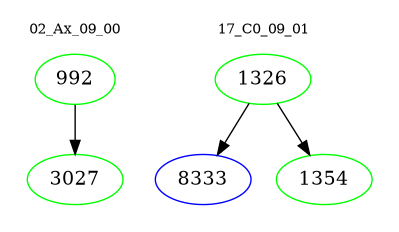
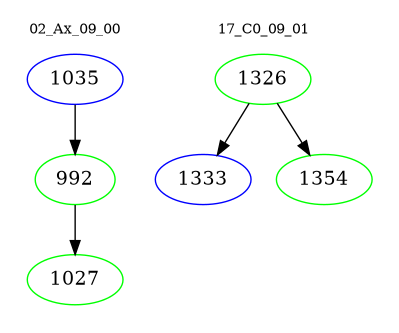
node "1035": added
node "3027": label "3027" -> "1027"
node "8333": label "8333" -> "1333"
